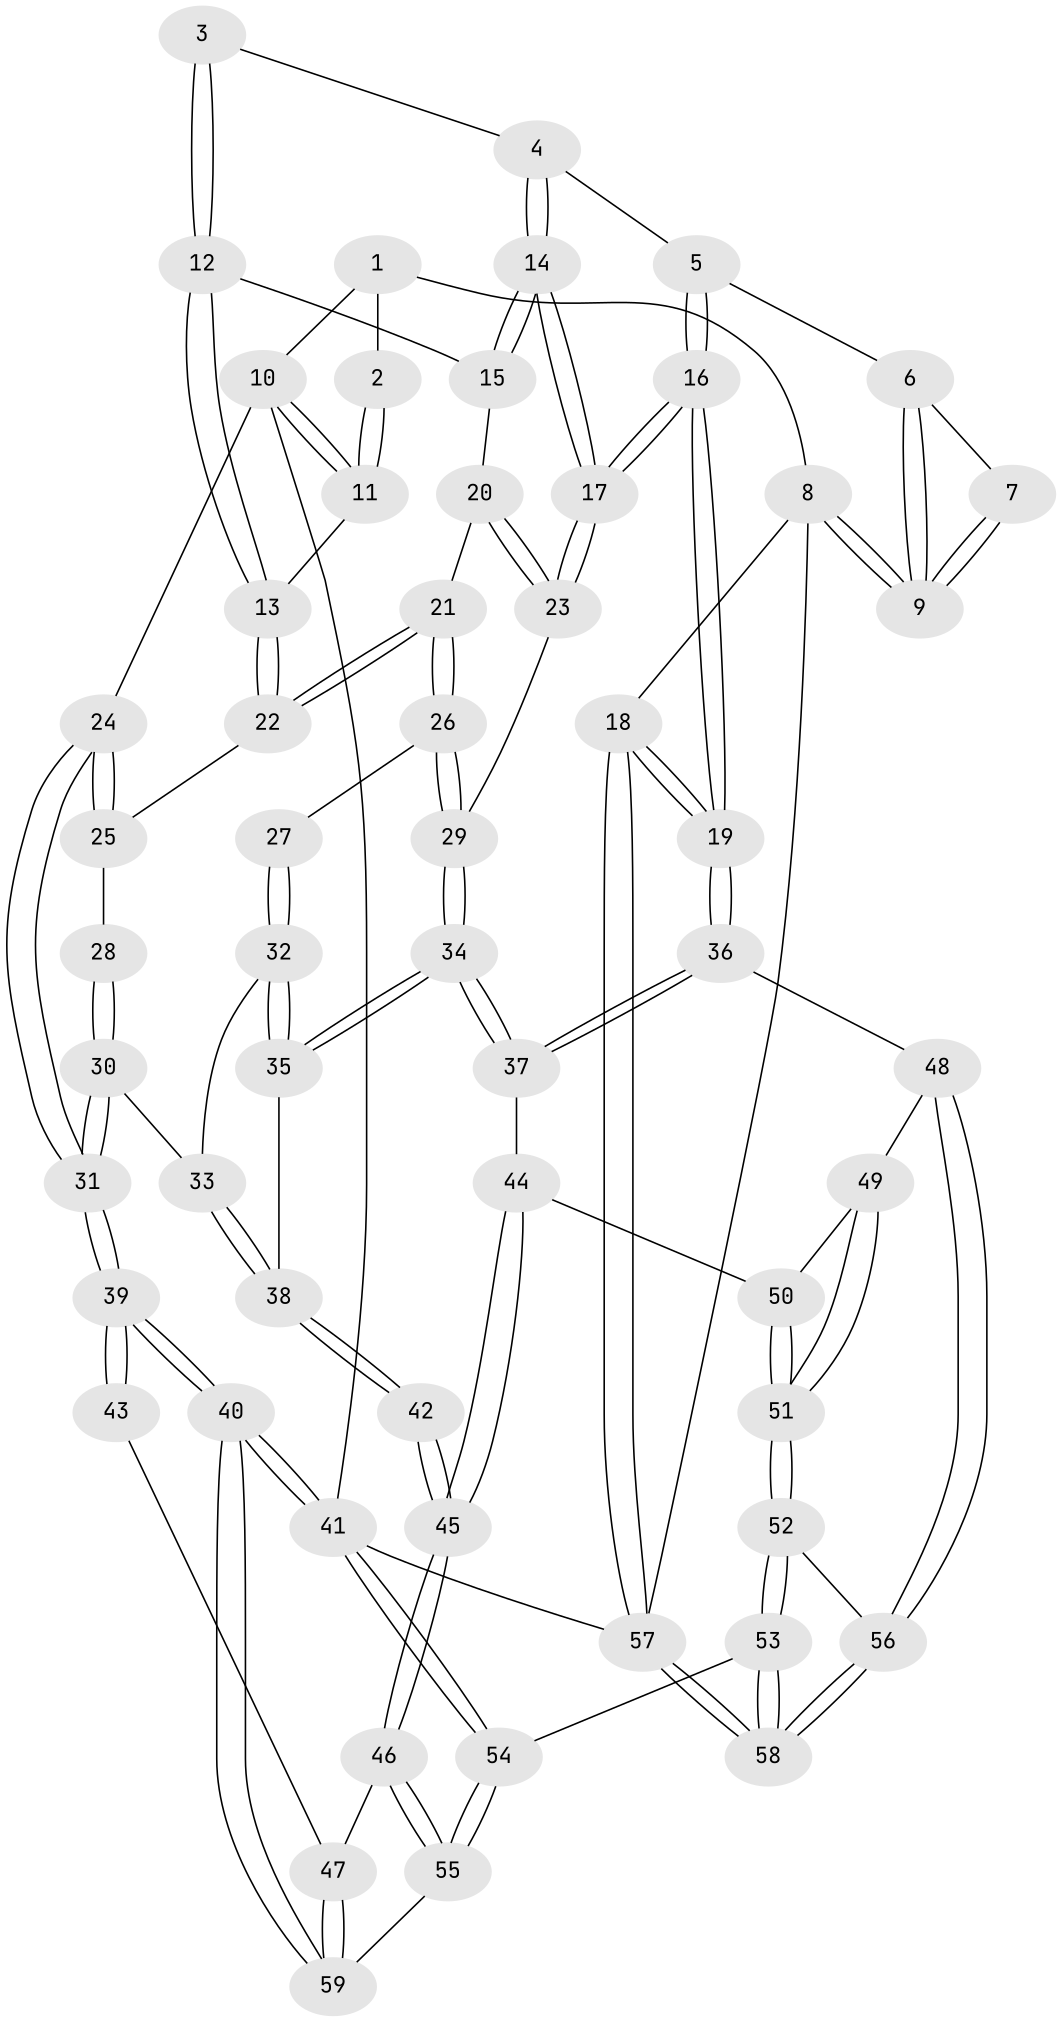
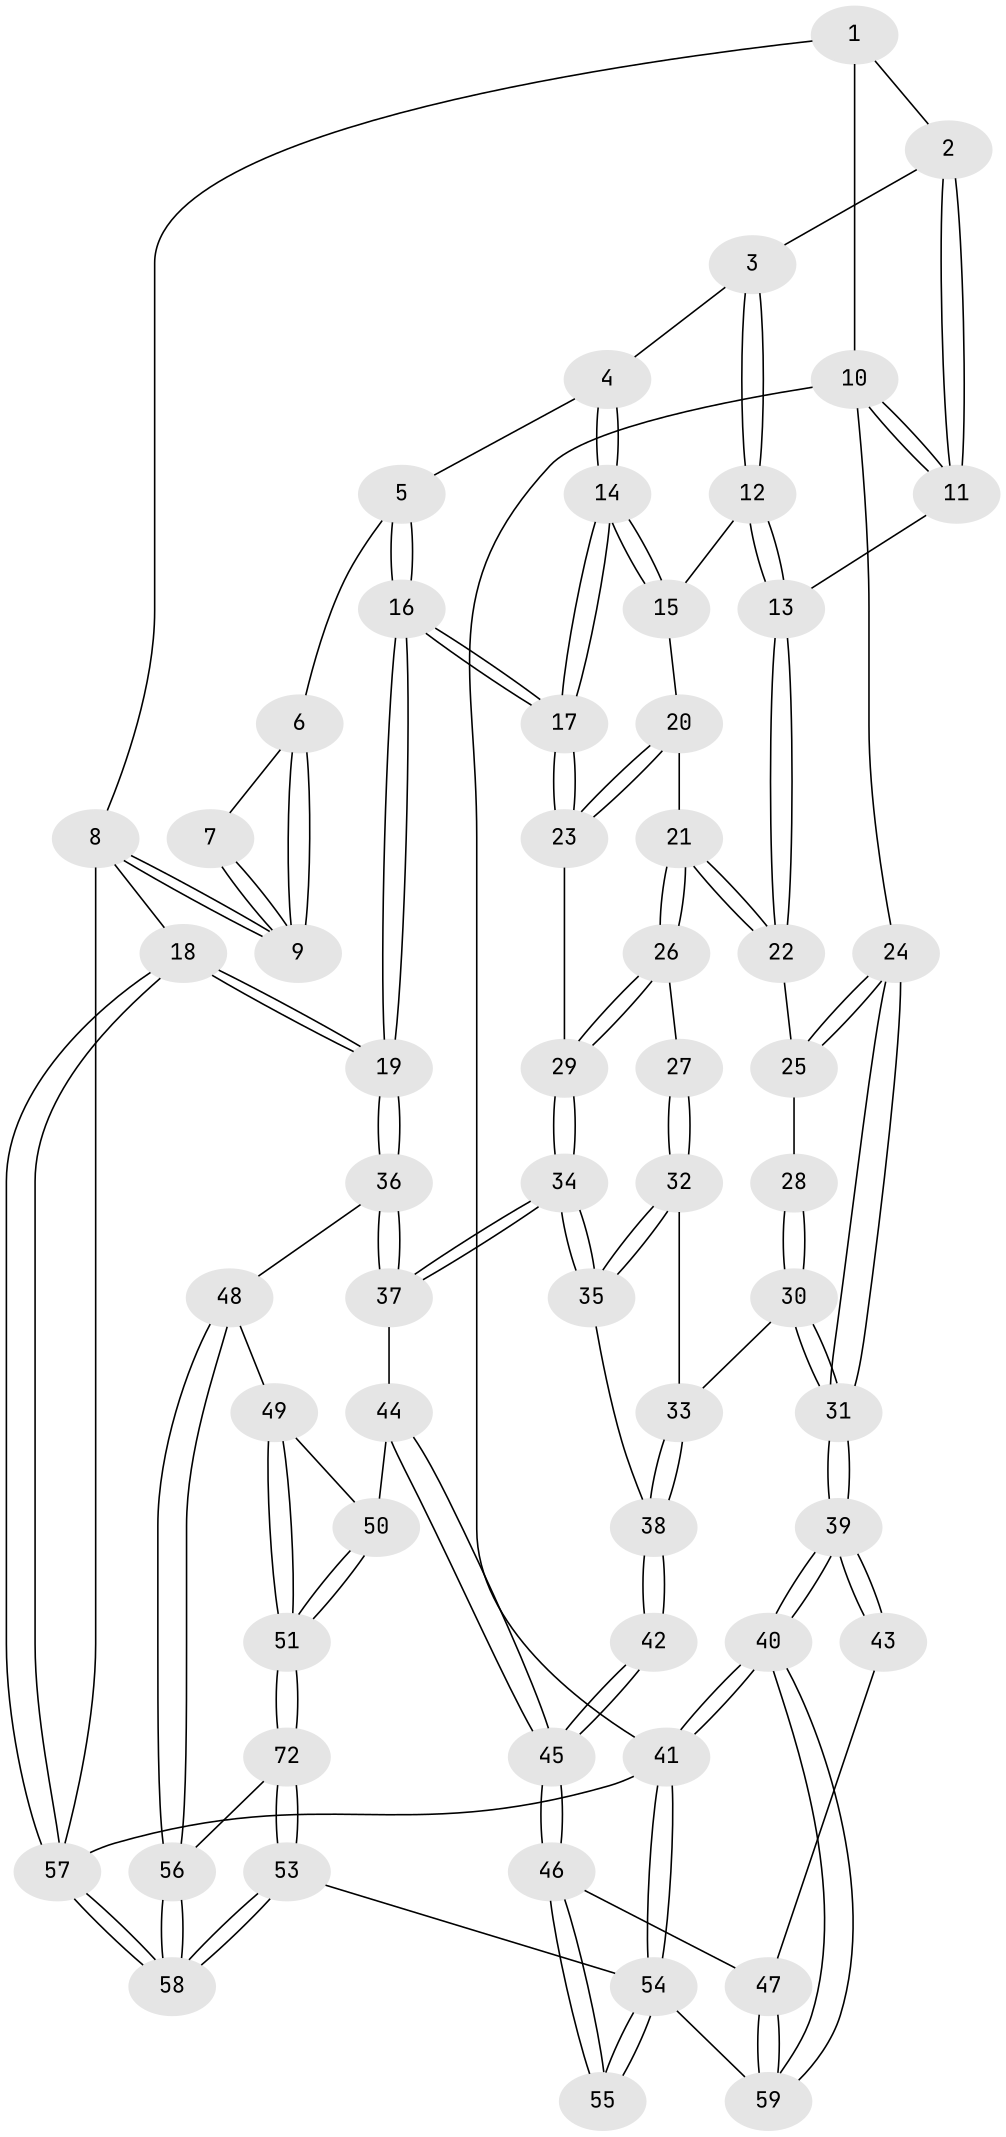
edge "2" -- "3": added
node "52": label "52" -> "72"
edge "55" -- "59": now "54" -- "59"
